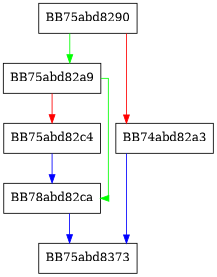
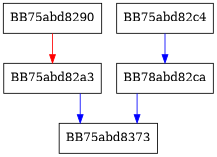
node "BB75abd82a9": removed
node "BB74abd82a3": label "BB74abd82a3" -> "BB75abd82a3"
